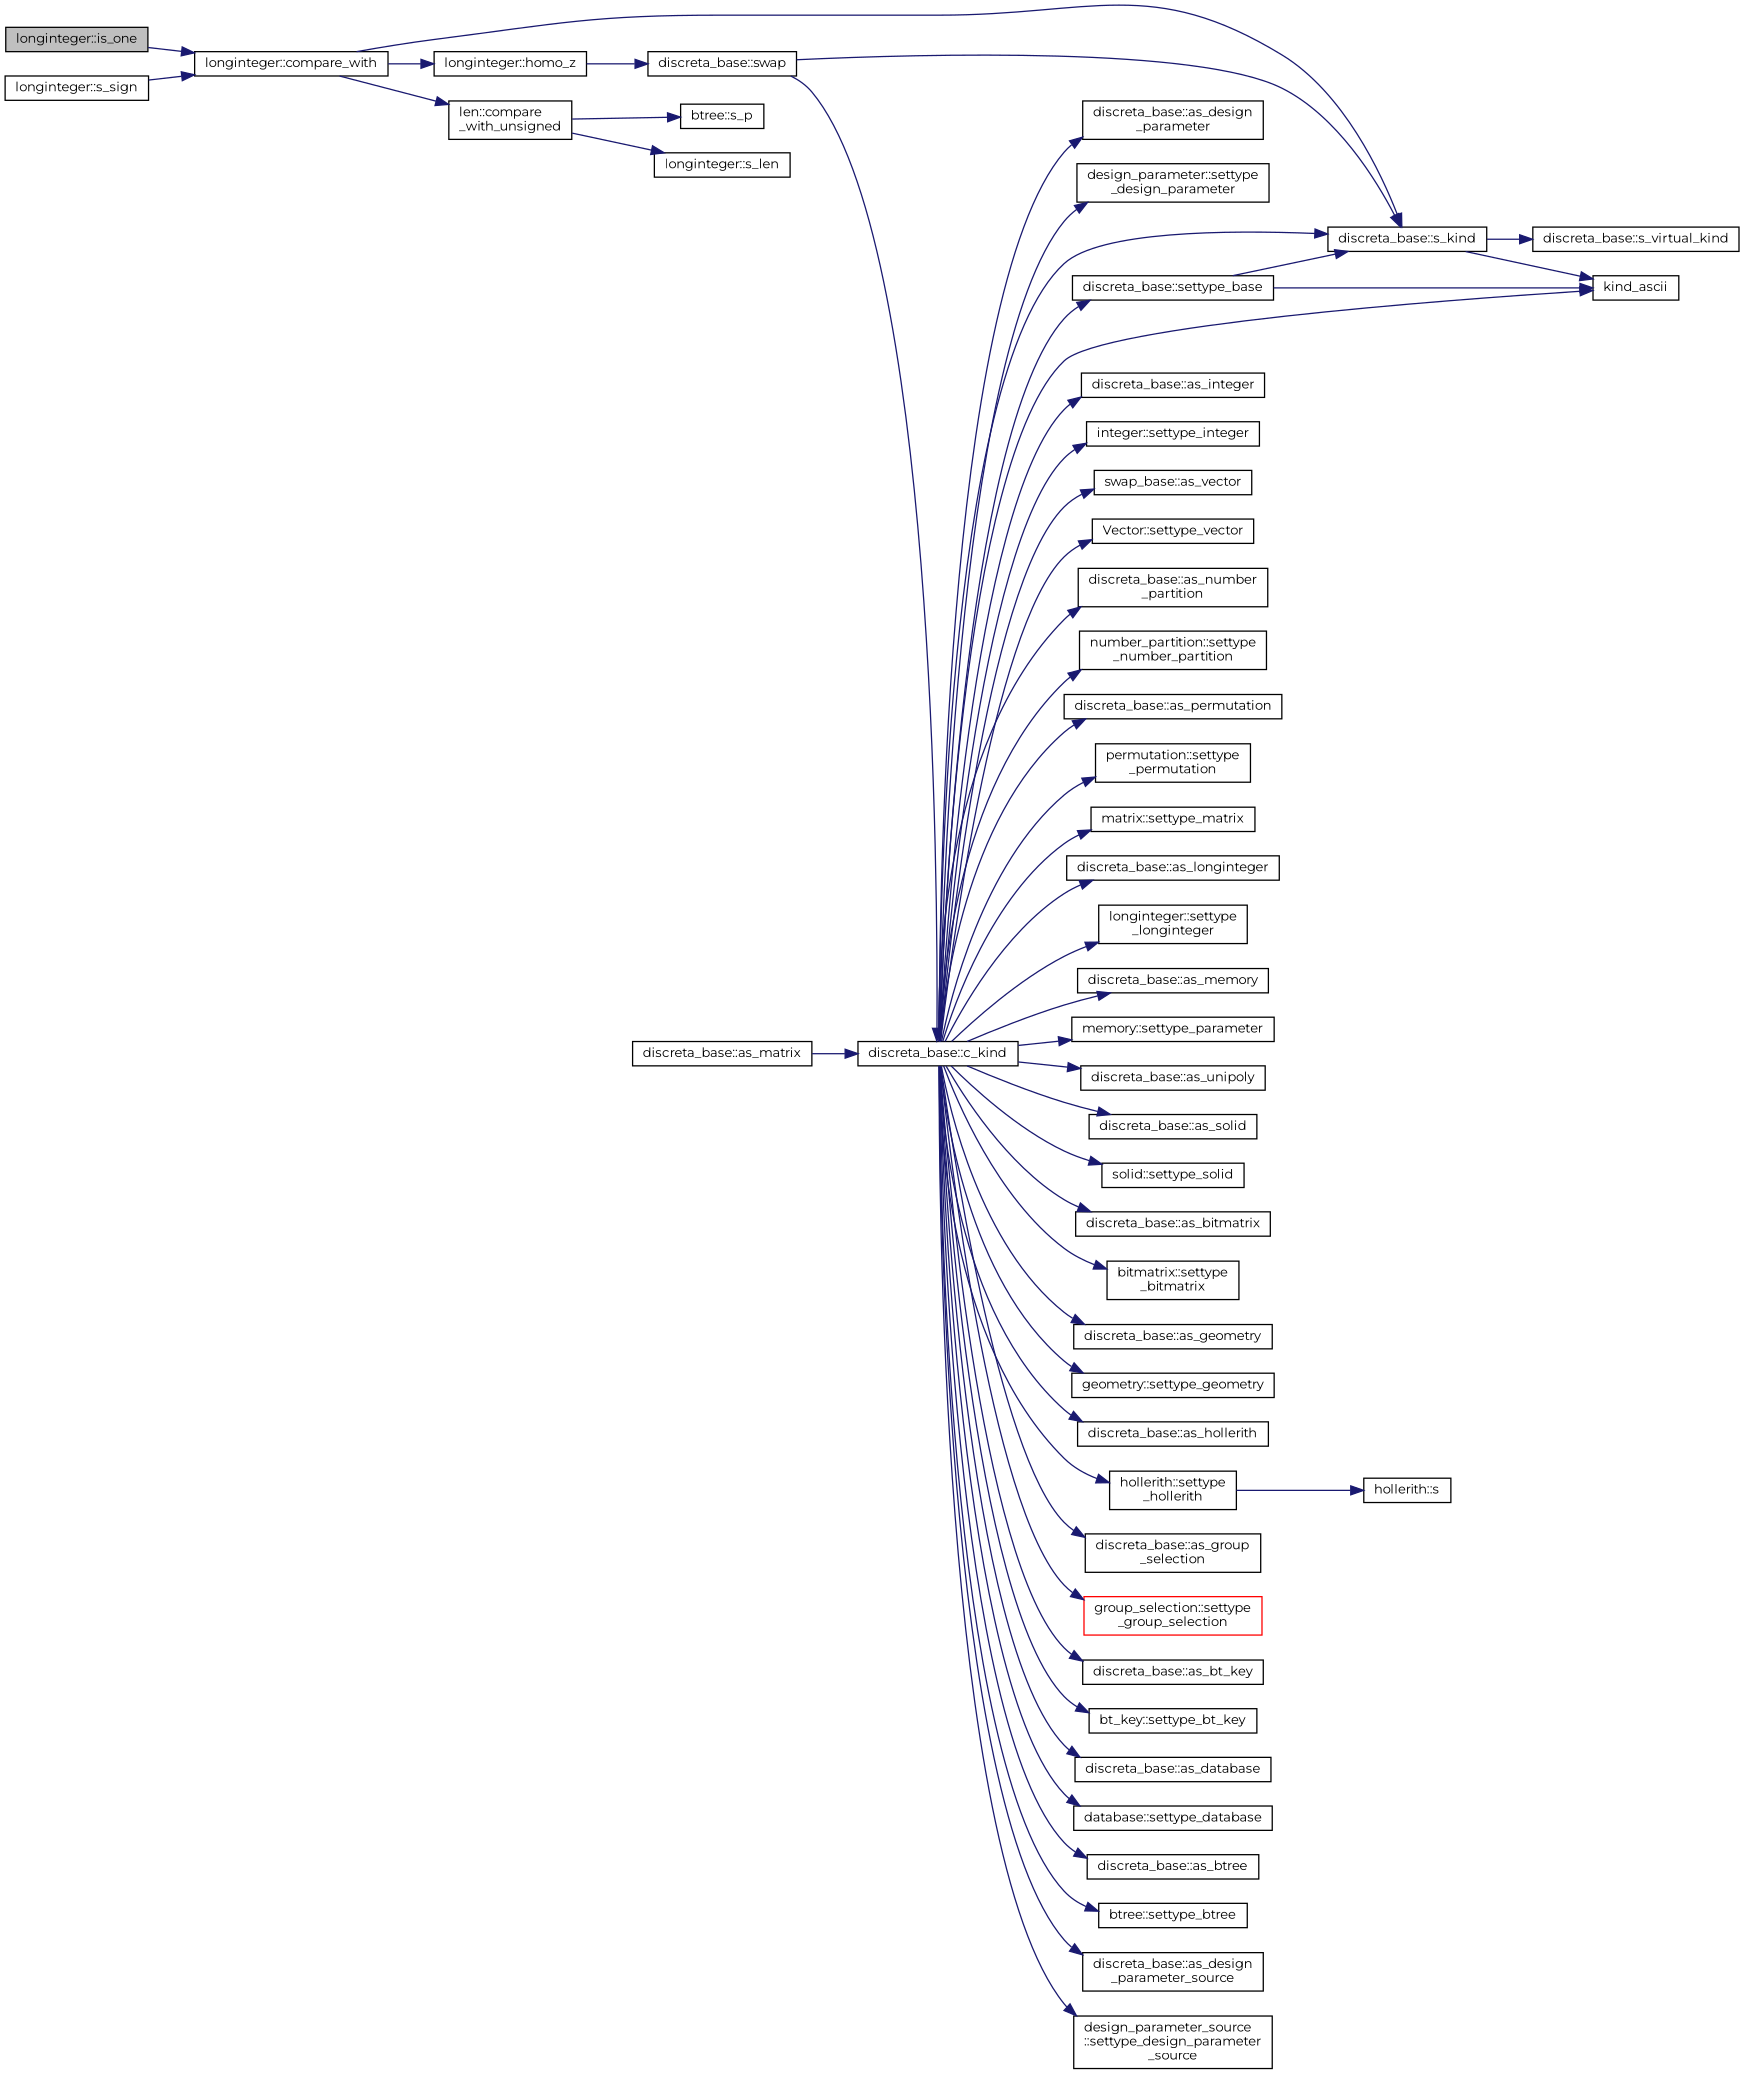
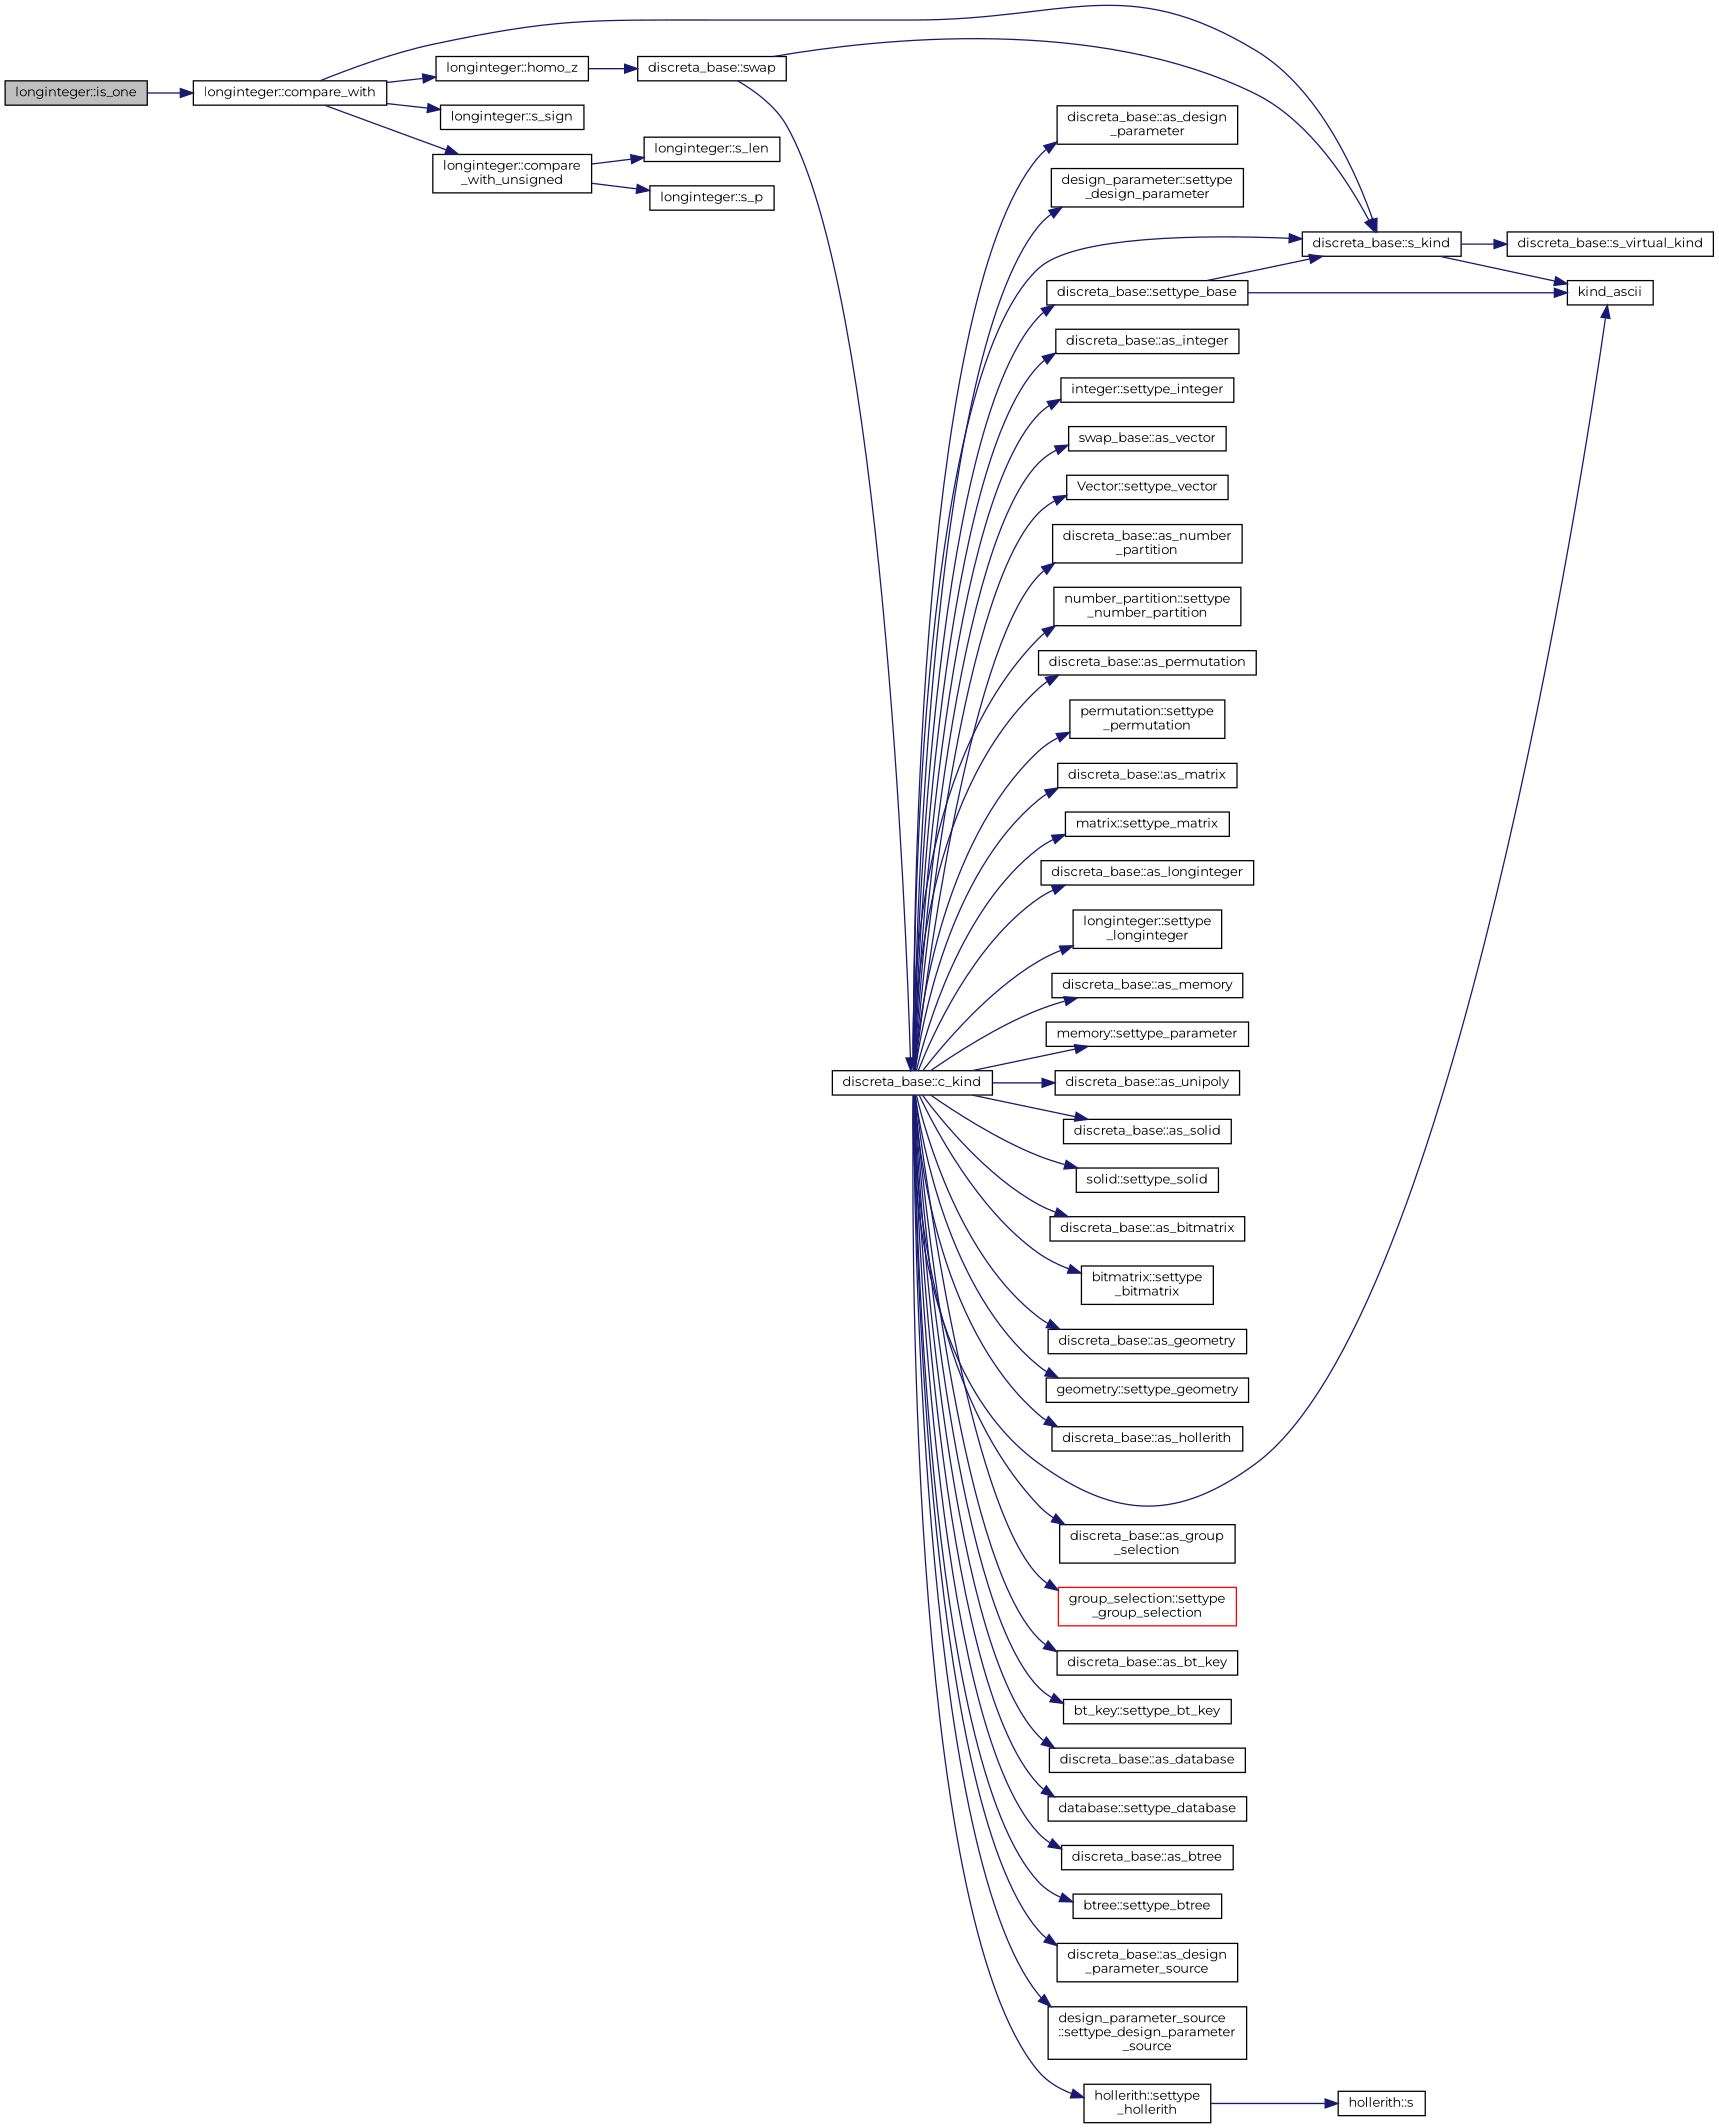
edge "longinteger::s_sign" -> "longinteger::compare_with": reversed
node "btree::s_p": label "btree::s_p" -> "longinteger::s_p"
node "len::compare _with_unsigned": label "len::compare _with_unsigned" -> "longinteger::compare _with_unsigned"
edge "discreta_base::as_matrix" -> "discreta_base::c_kind": reversed
